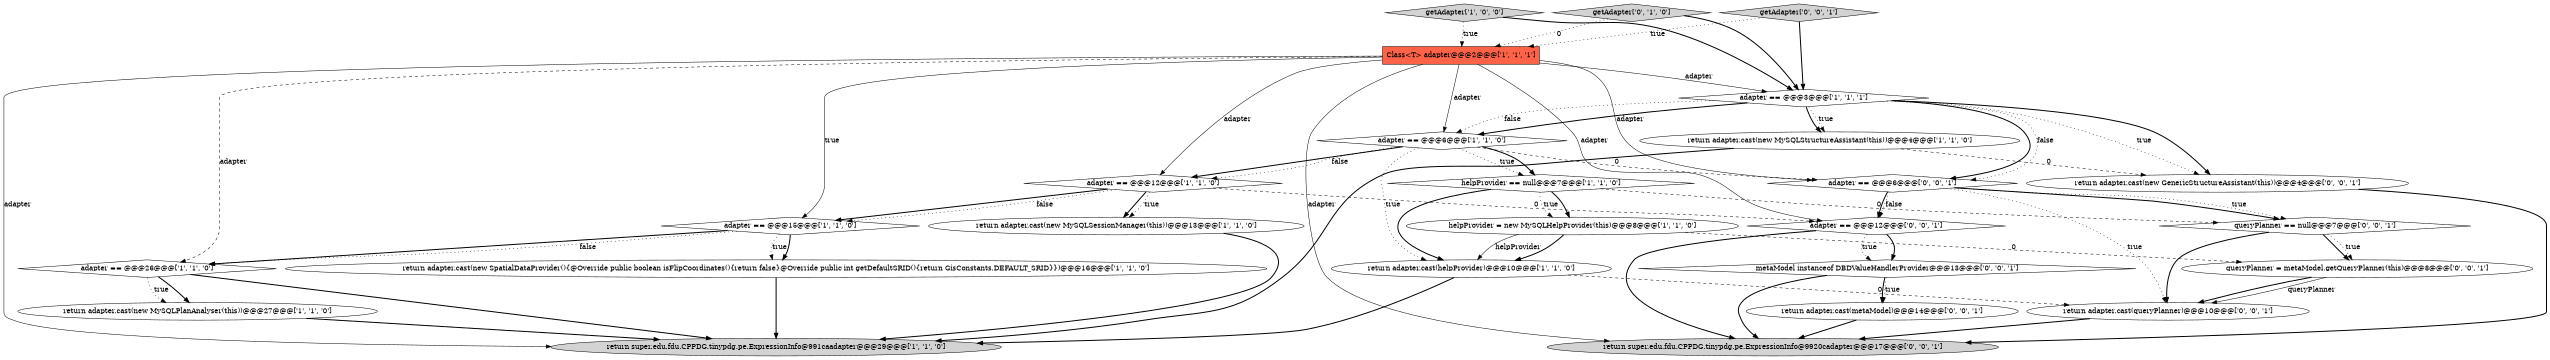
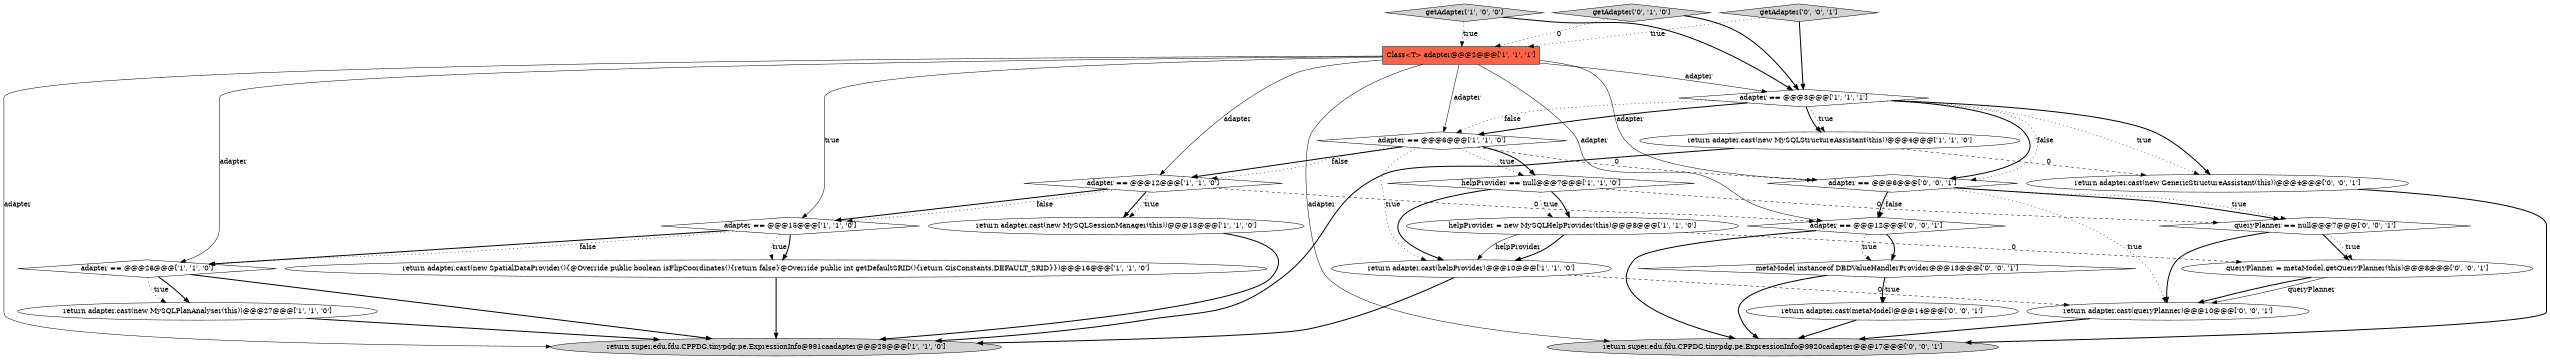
edge "Class<T> adapter@@@2@@@['1', '1', '1']" -> "adapter == @@@26@@@['1', '1', '0']": style dashed -> solid
